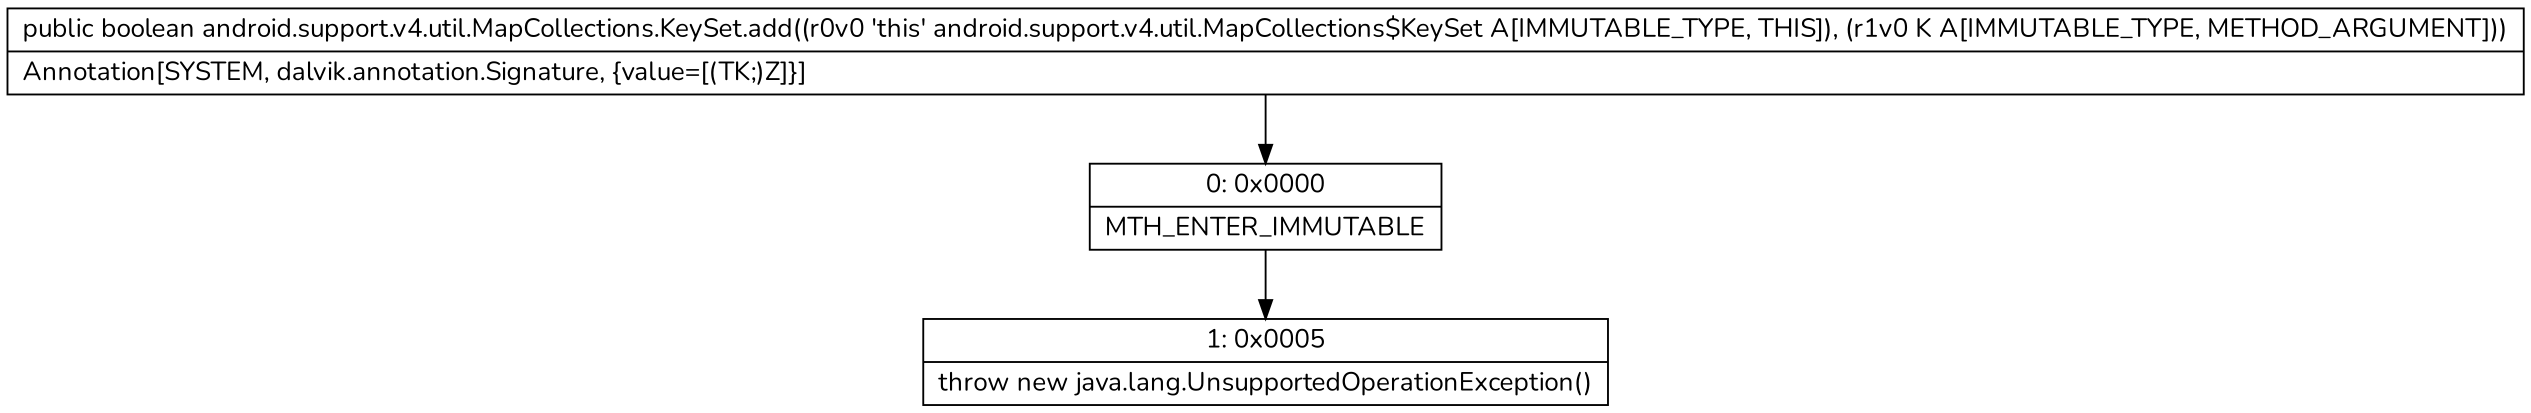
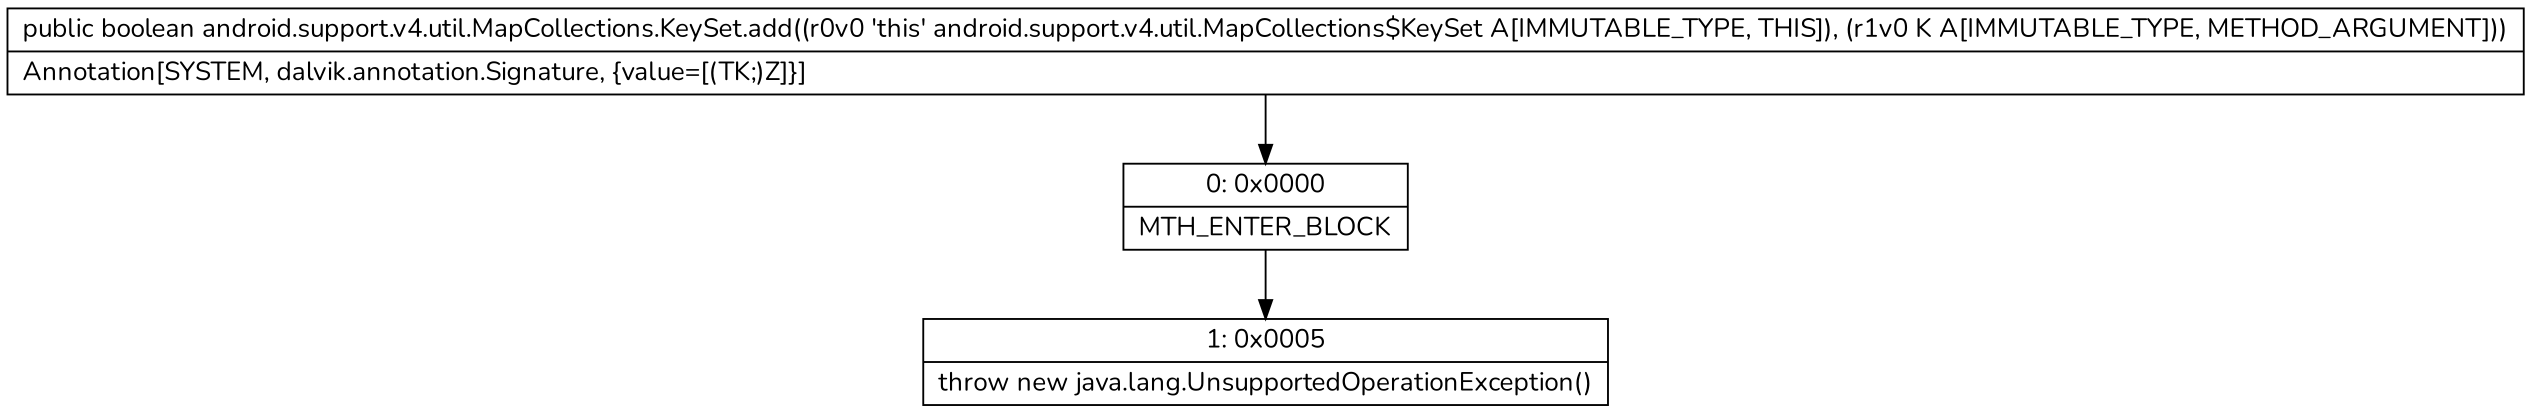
node "0: 0x0000": text "MTH_ENTER_IMMUTABLE" -> "MTH_ENTER_BLOCK"
